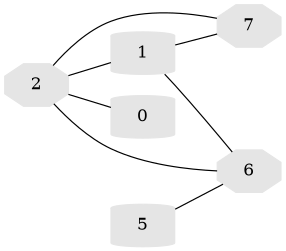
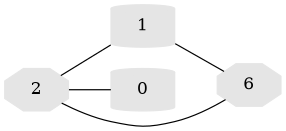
node "7": removed
node "5": removed
